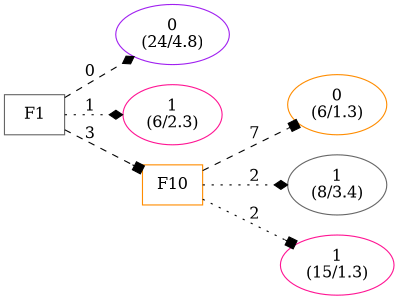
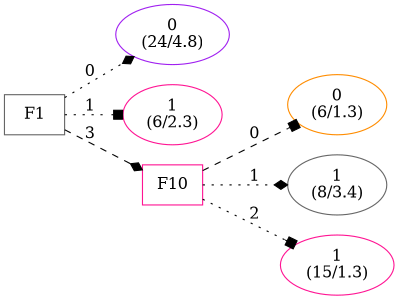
edge "F1" -> "0 (24/4.8)": style dashed -> dotted
edge "F1" -> "1 (6/2.3)": arrowhead diamond -> box
edge "F10" -> "0 (6/1.3)": label "7" -> "0"
edge "F1" -> "F10": arrowhead box -> diamond
edge "F10" -> "1 (8/3.4)": label "2" -> "1"
node "F10": color darkorange -> deeppink
